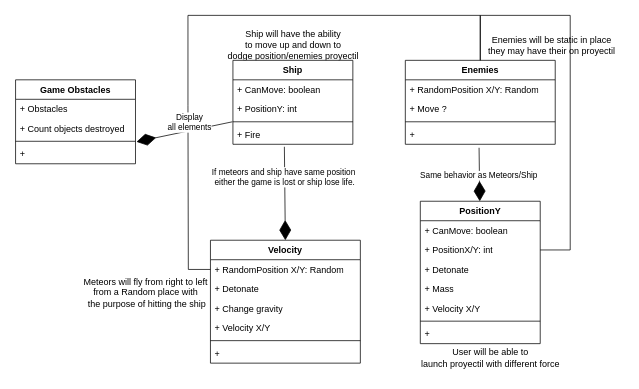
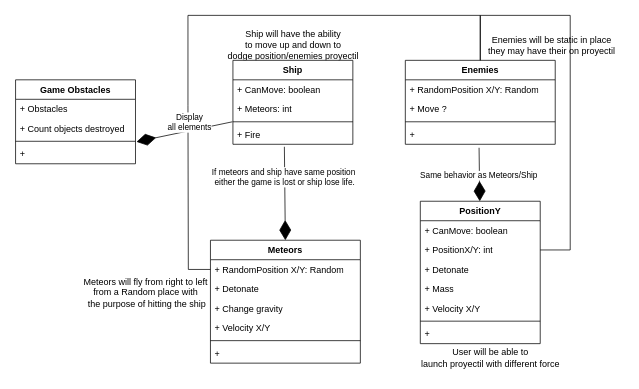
node "+ PositionY: int": label "+ PositionY: int" -> "+ Meteors: int"
node "Velocity": label "Velocity" -> "Meteors"
